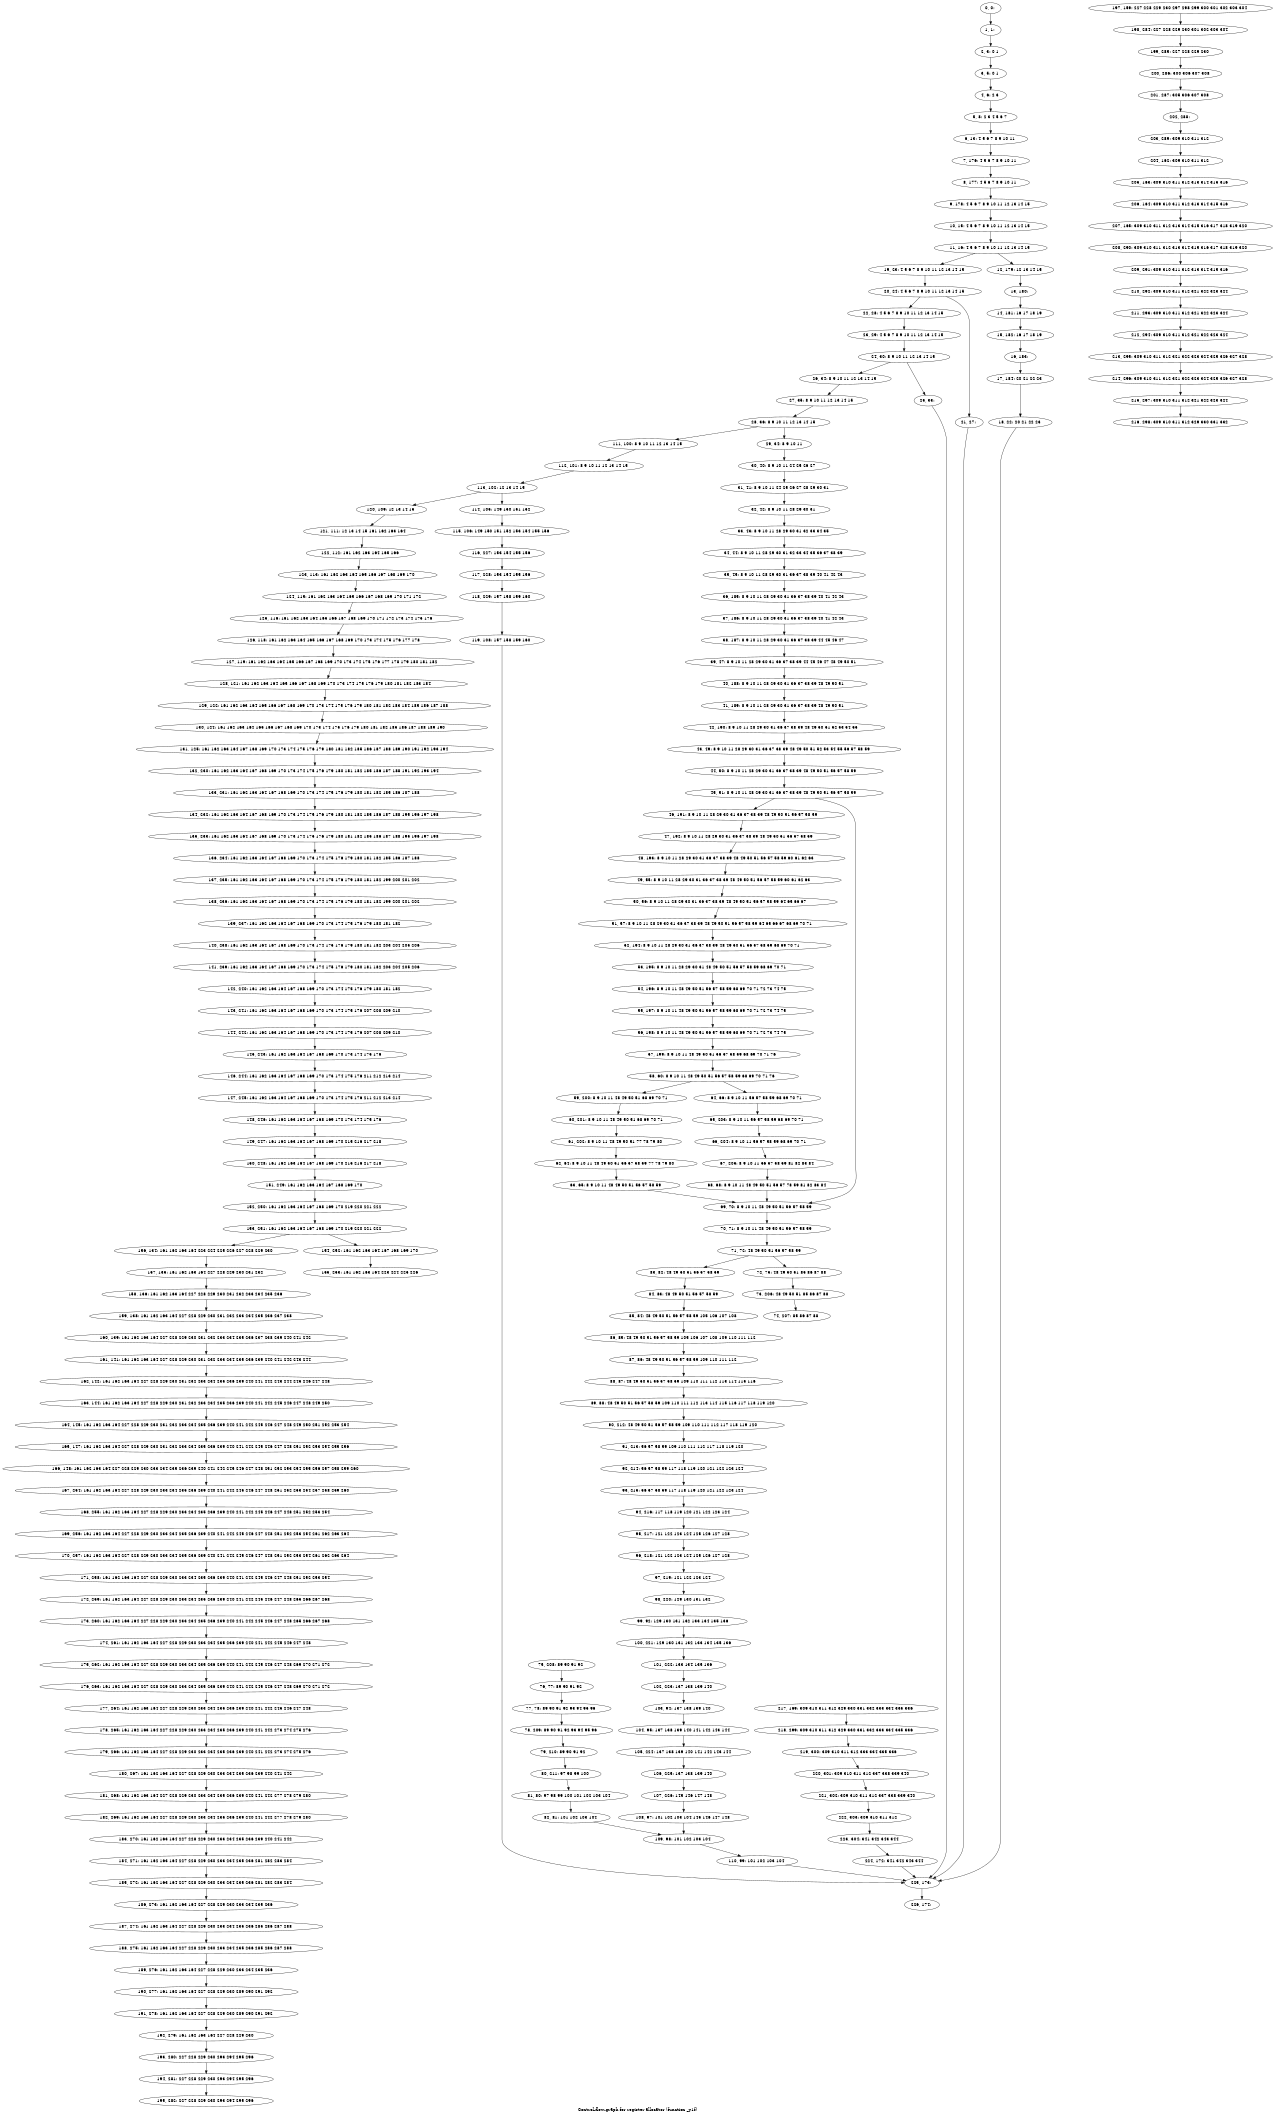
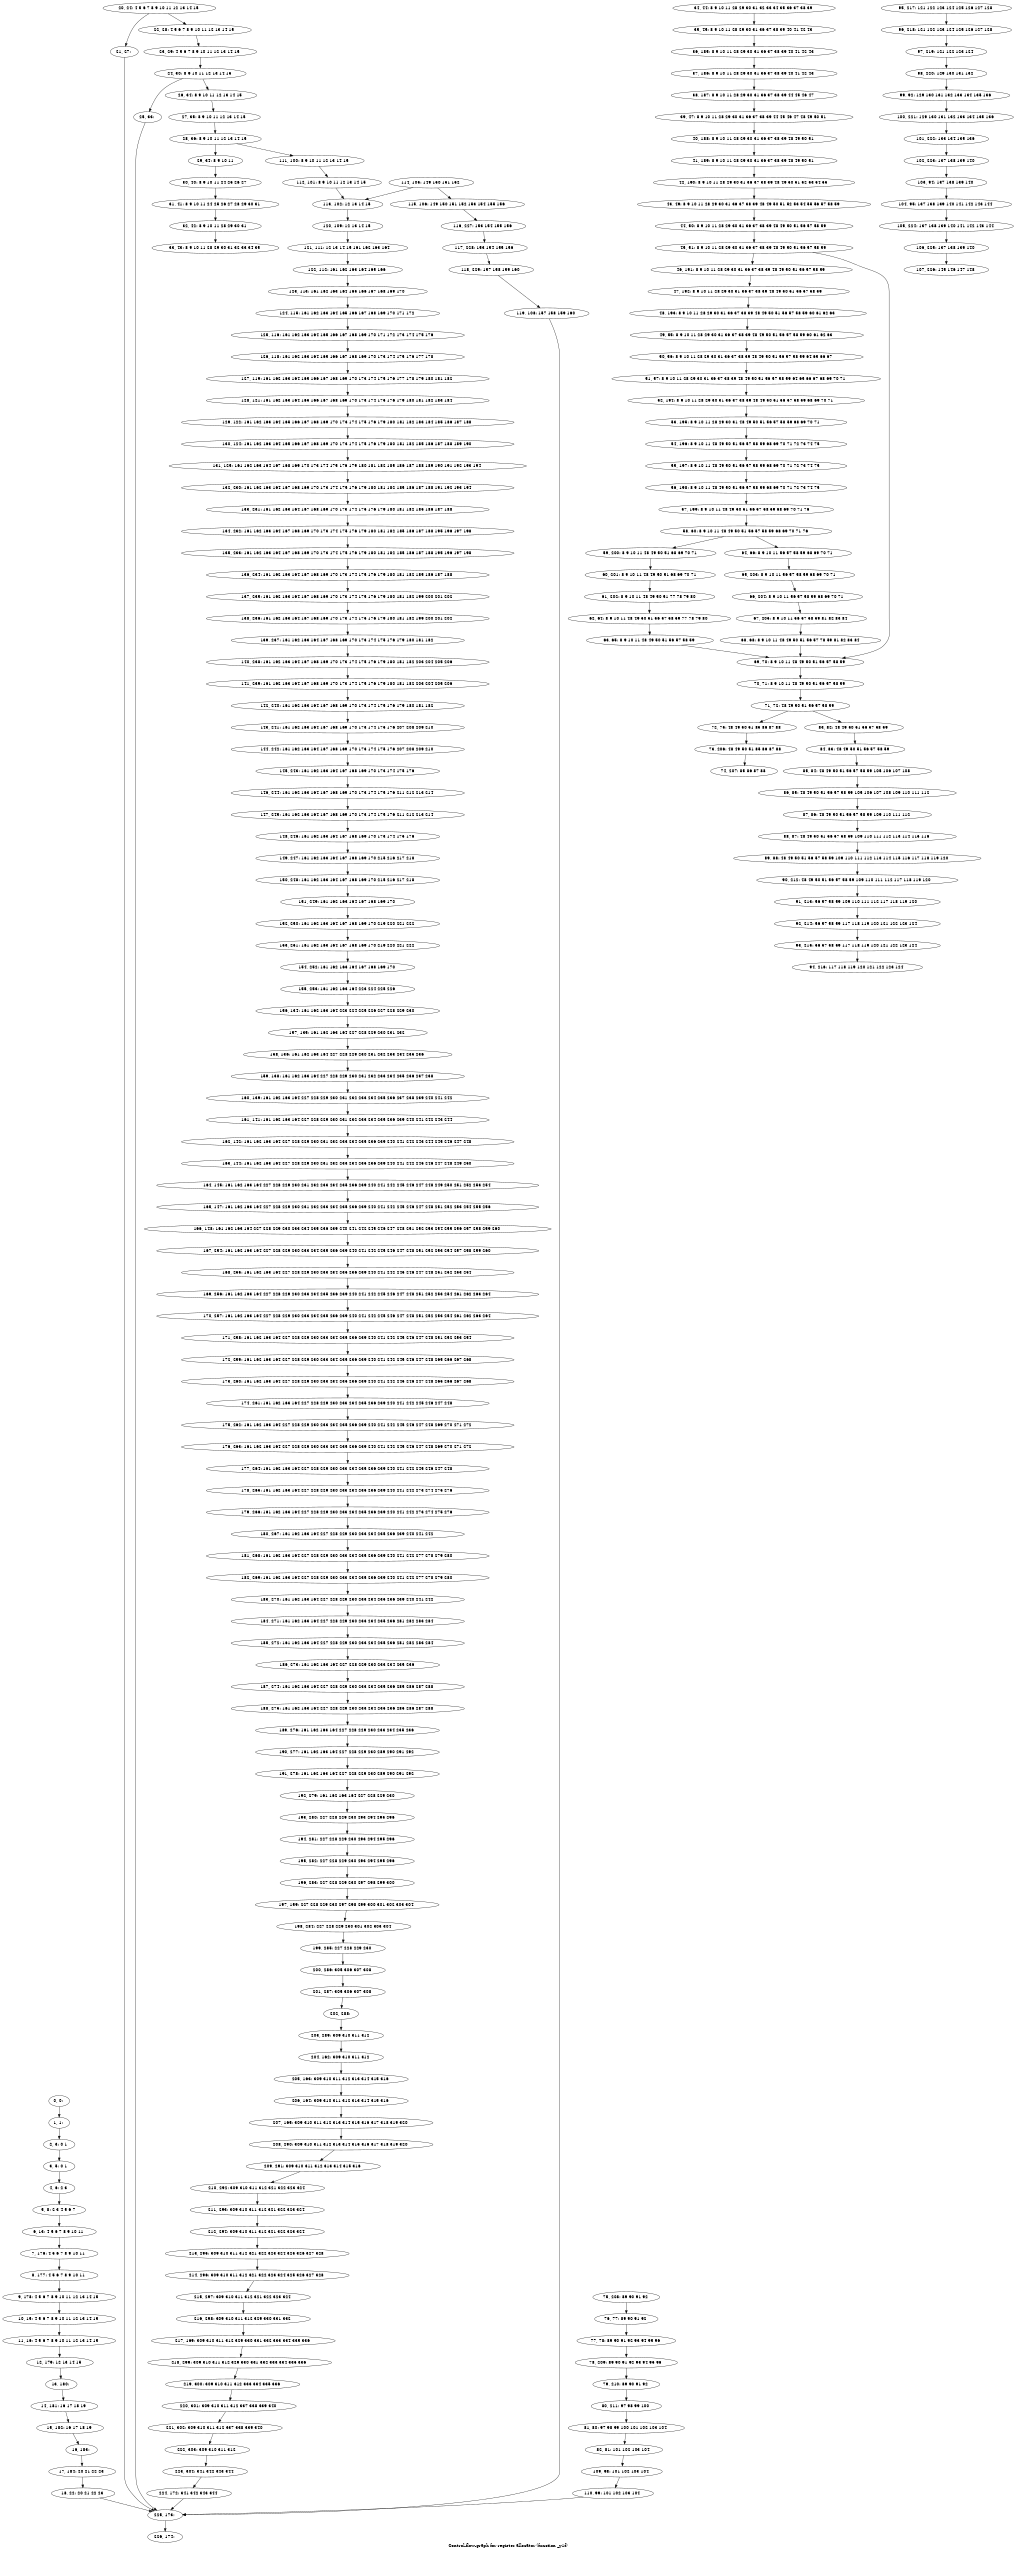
node "200, 286: 300 306 307 308": label "200, 286: 300 306 307 308" -> "200, 286: 305 306 307 308"
node "19, 23: 4 5 6 7 8 9 10 11 12 13 14 15": removed
edge "113, 102: 12 13 14 15" -> "114, 105: 149 150 151 152": reversed
edge "33, 43: 8 9 10 11 28 29 30 31 32 33 34 35" -> "34, 44: 8 9 10 11 28 29 30 31 32 33 34 35 36 37 38 39": removed
edge "153, 251: 161 162 163 164 167 168 169 170 219 220 221 222" -> "156, 134: 161 162 163 164 223 224 225 226 227 228 229 230": now "155, 253: 161 162 163 164 223 224 225 226" -> "156, 134: 161 162 163 164 223 224 225 226 227 228 229 230"
edge "94, 216: 117 118 119 120 121 122 123 124" -> "95, 217: 121 122 123 124 125 126 127 128": removed
node "108, 97: 101 102 103 104 145 146 147 148": removed
node "196, 283: 227 228 229 230 297 298 299 300": added
edge "216, 298: 309 310 311 312 329 330 331 332" -> "217, 169: 309 310 311 312 329 330 331 332 333 334 335 336": added
